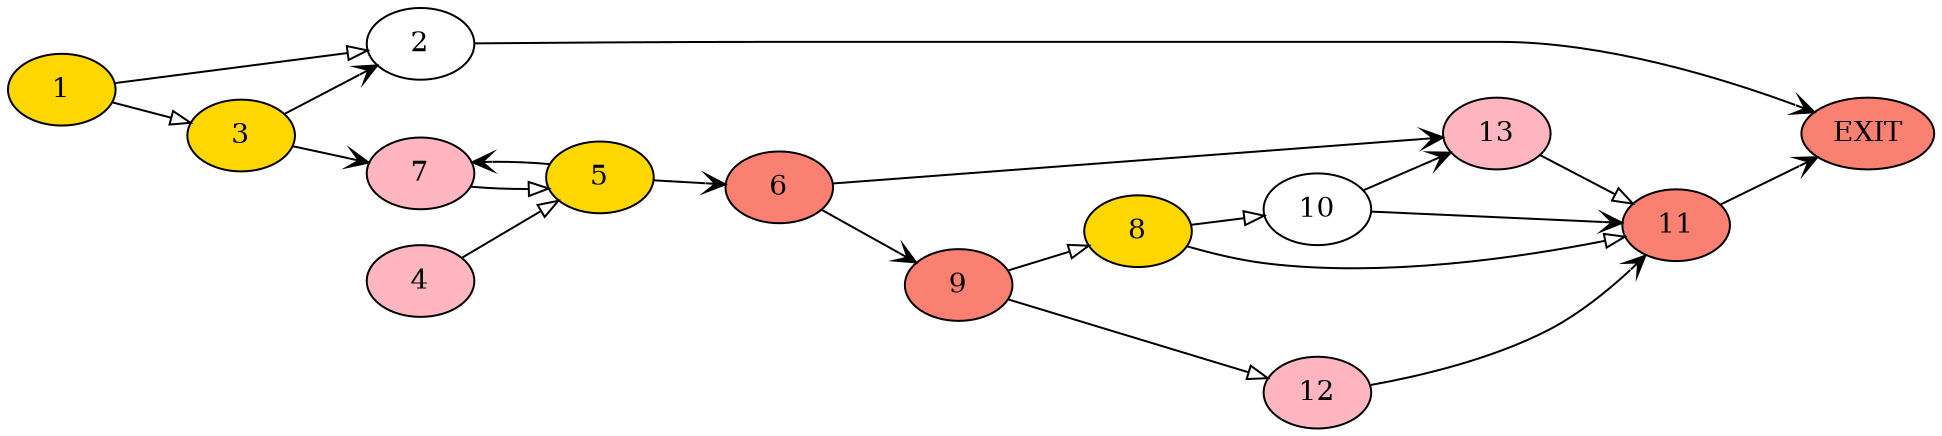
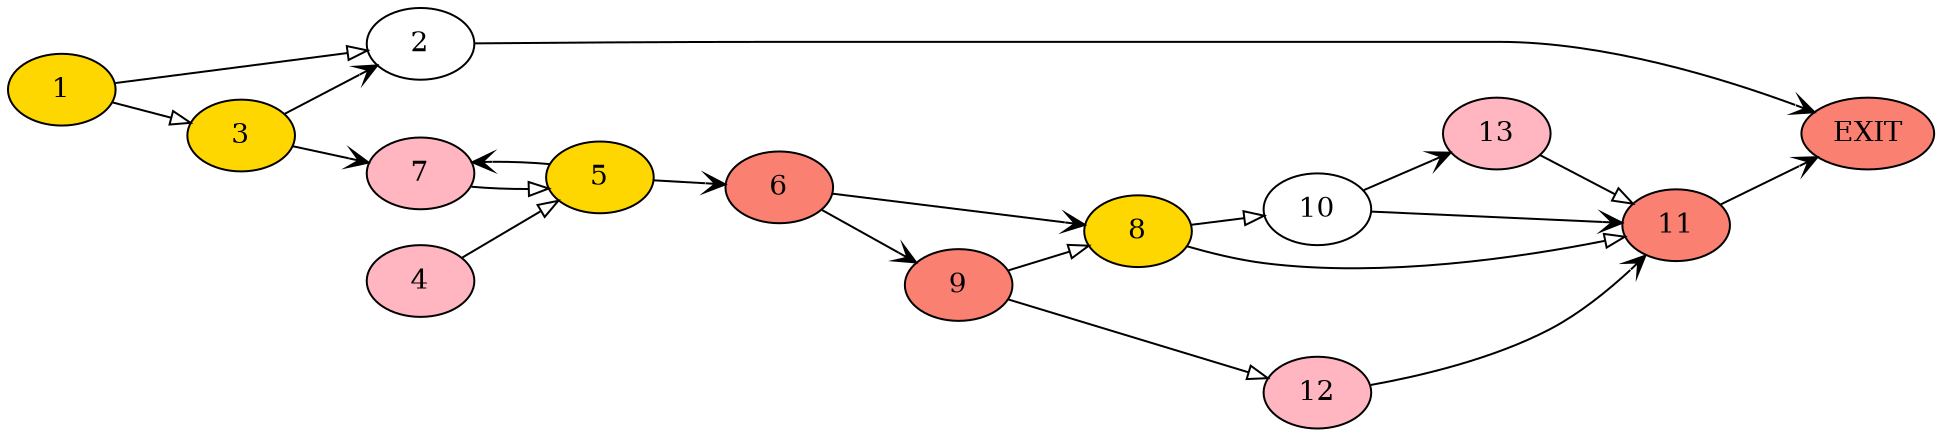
edge "6" -> "13": now "6" -> "8"
